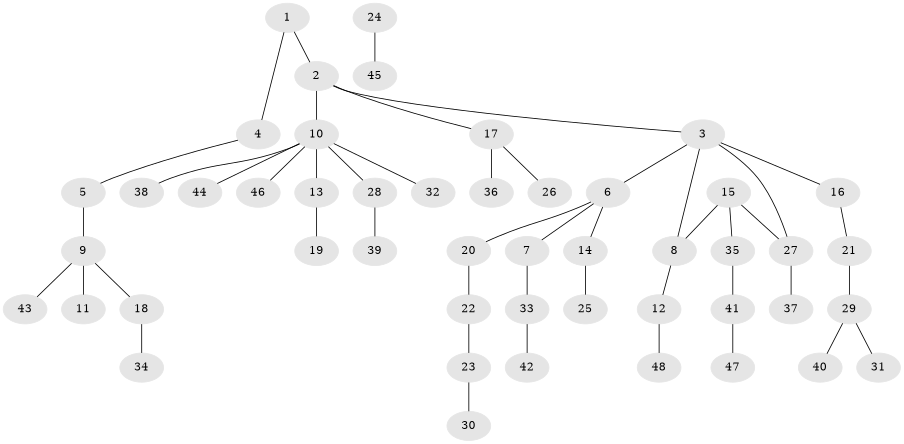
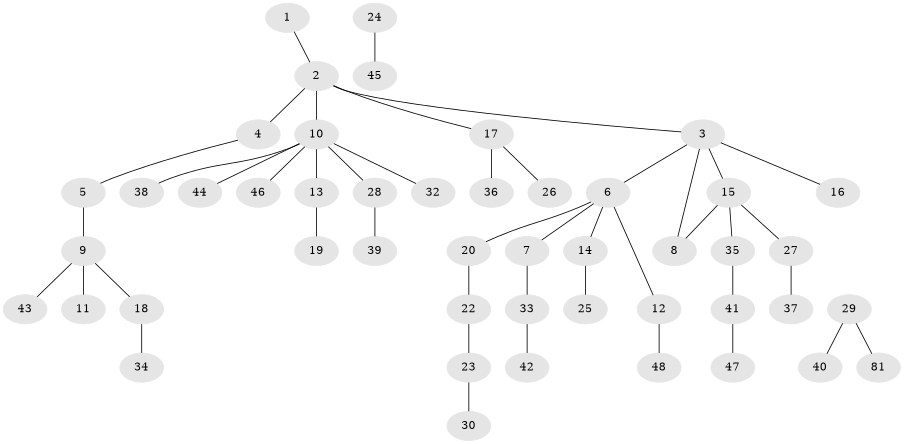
edge "1" -- "4": now "2" -- "4"
edge "3" -- "27": now "3" -- "15"
node "21": removed
edge "8" -- "12": now "6" -- "12"
node "31": label "31" -> "81"
